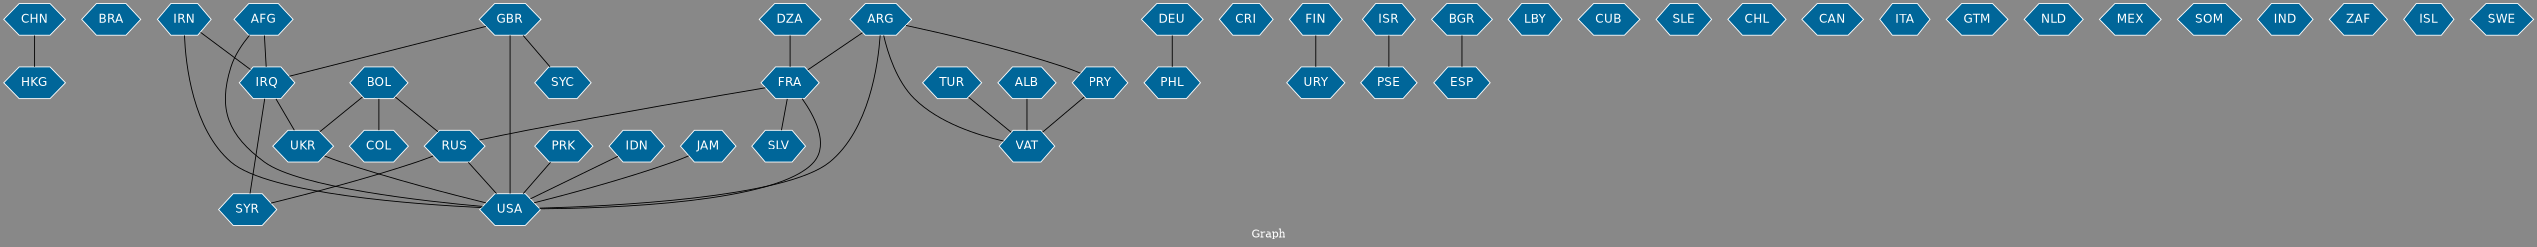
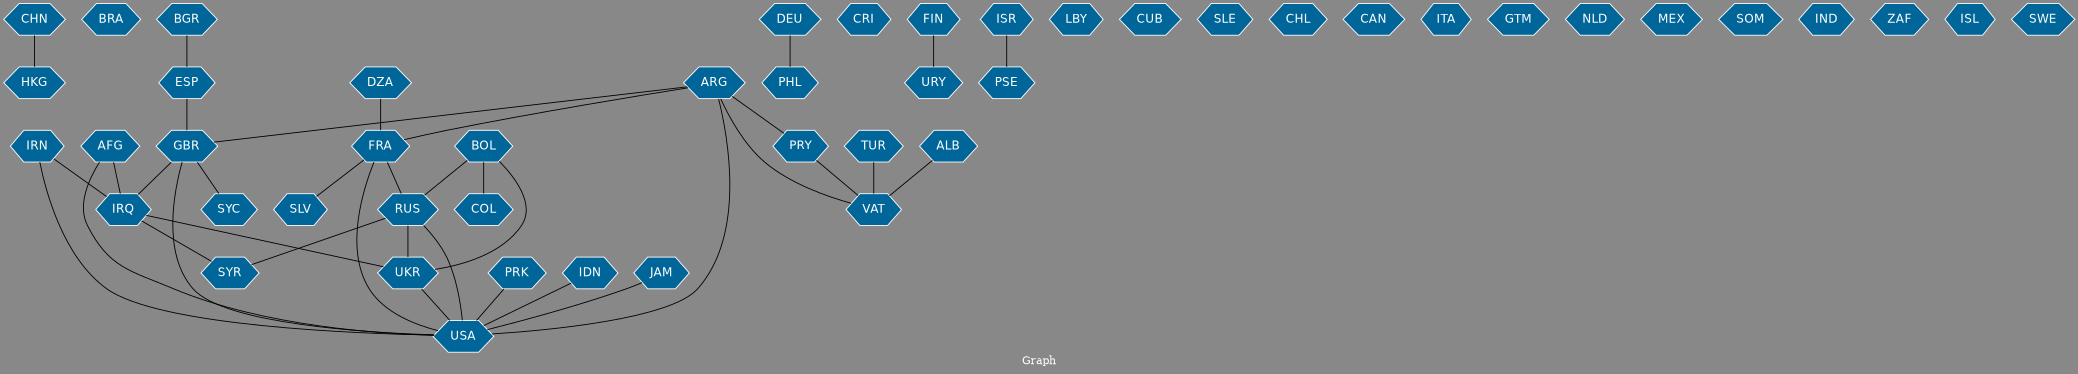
edge "ARG" -- "GBR": added
edge "ESP" -- "GBR": added
edge "RUS" -- "UKR": added
